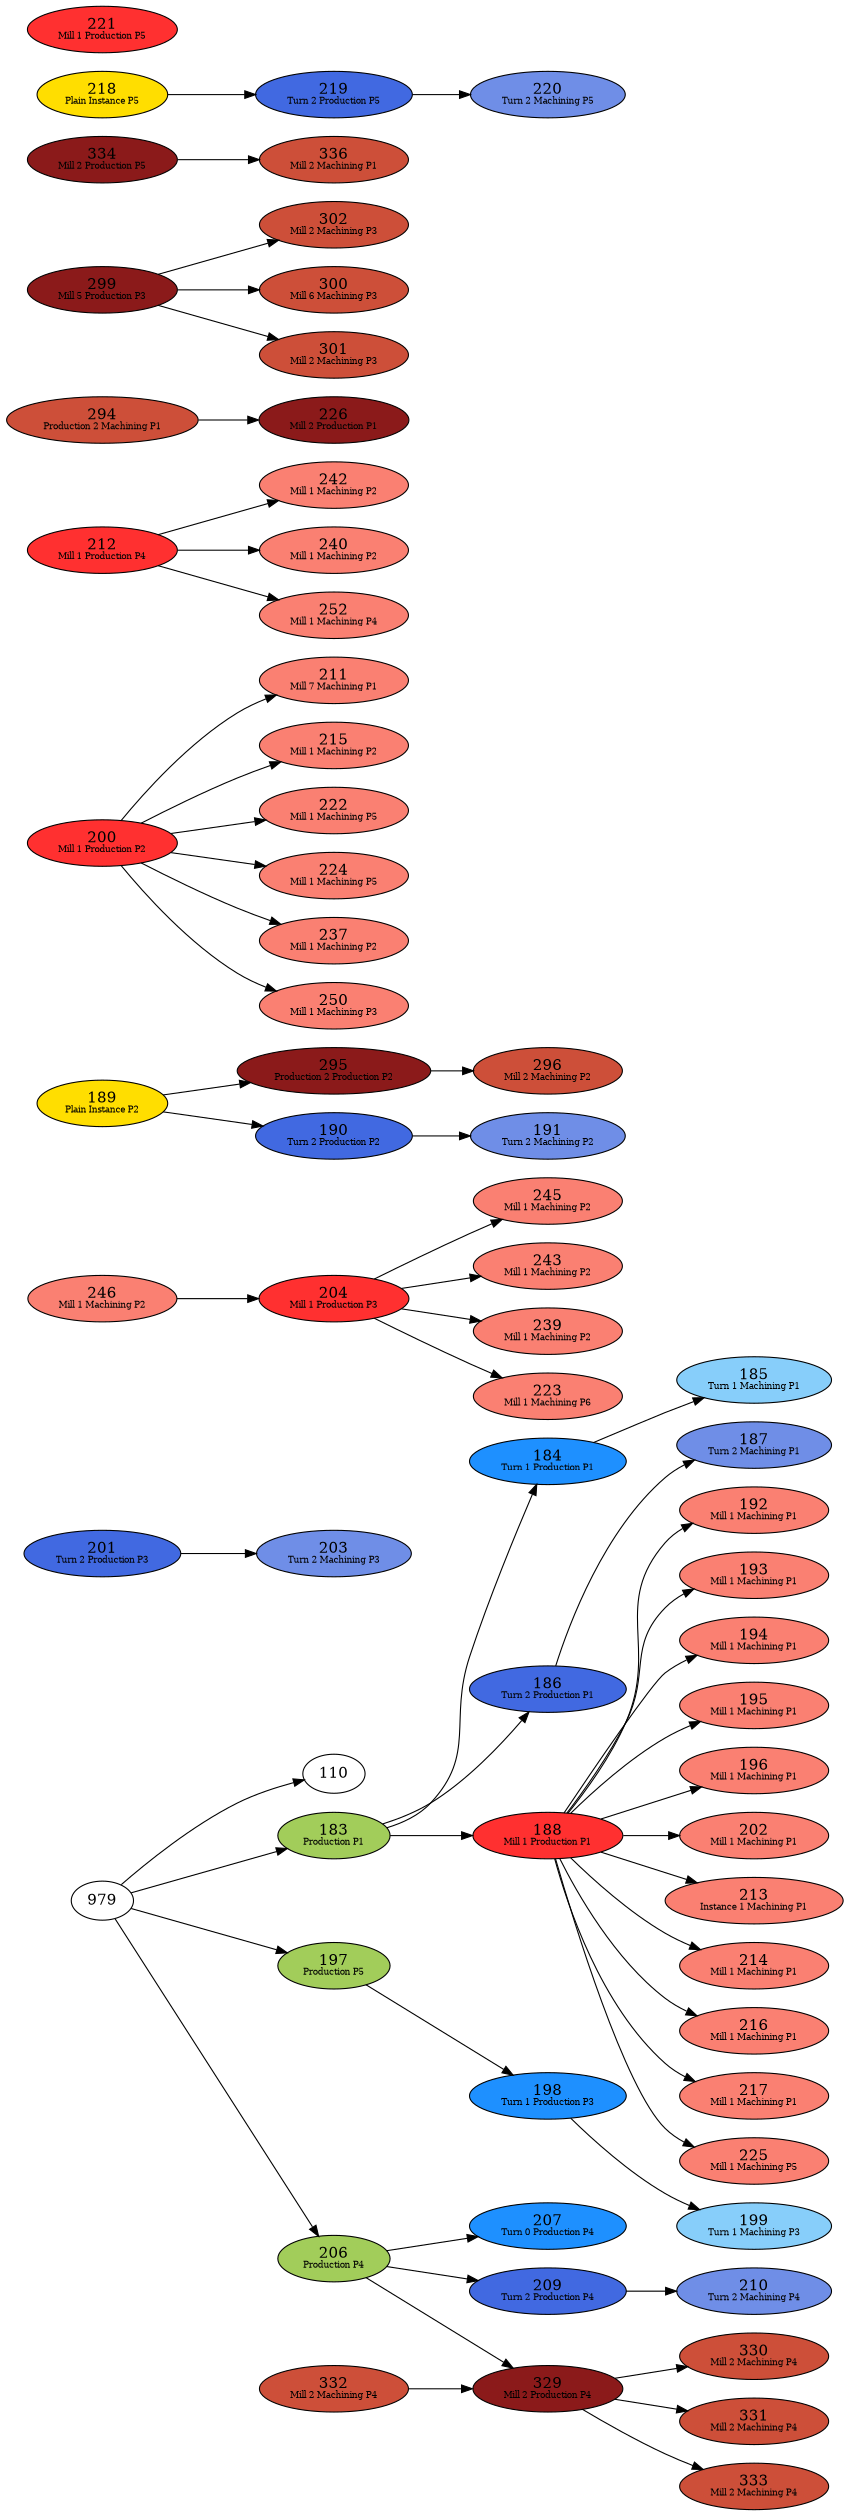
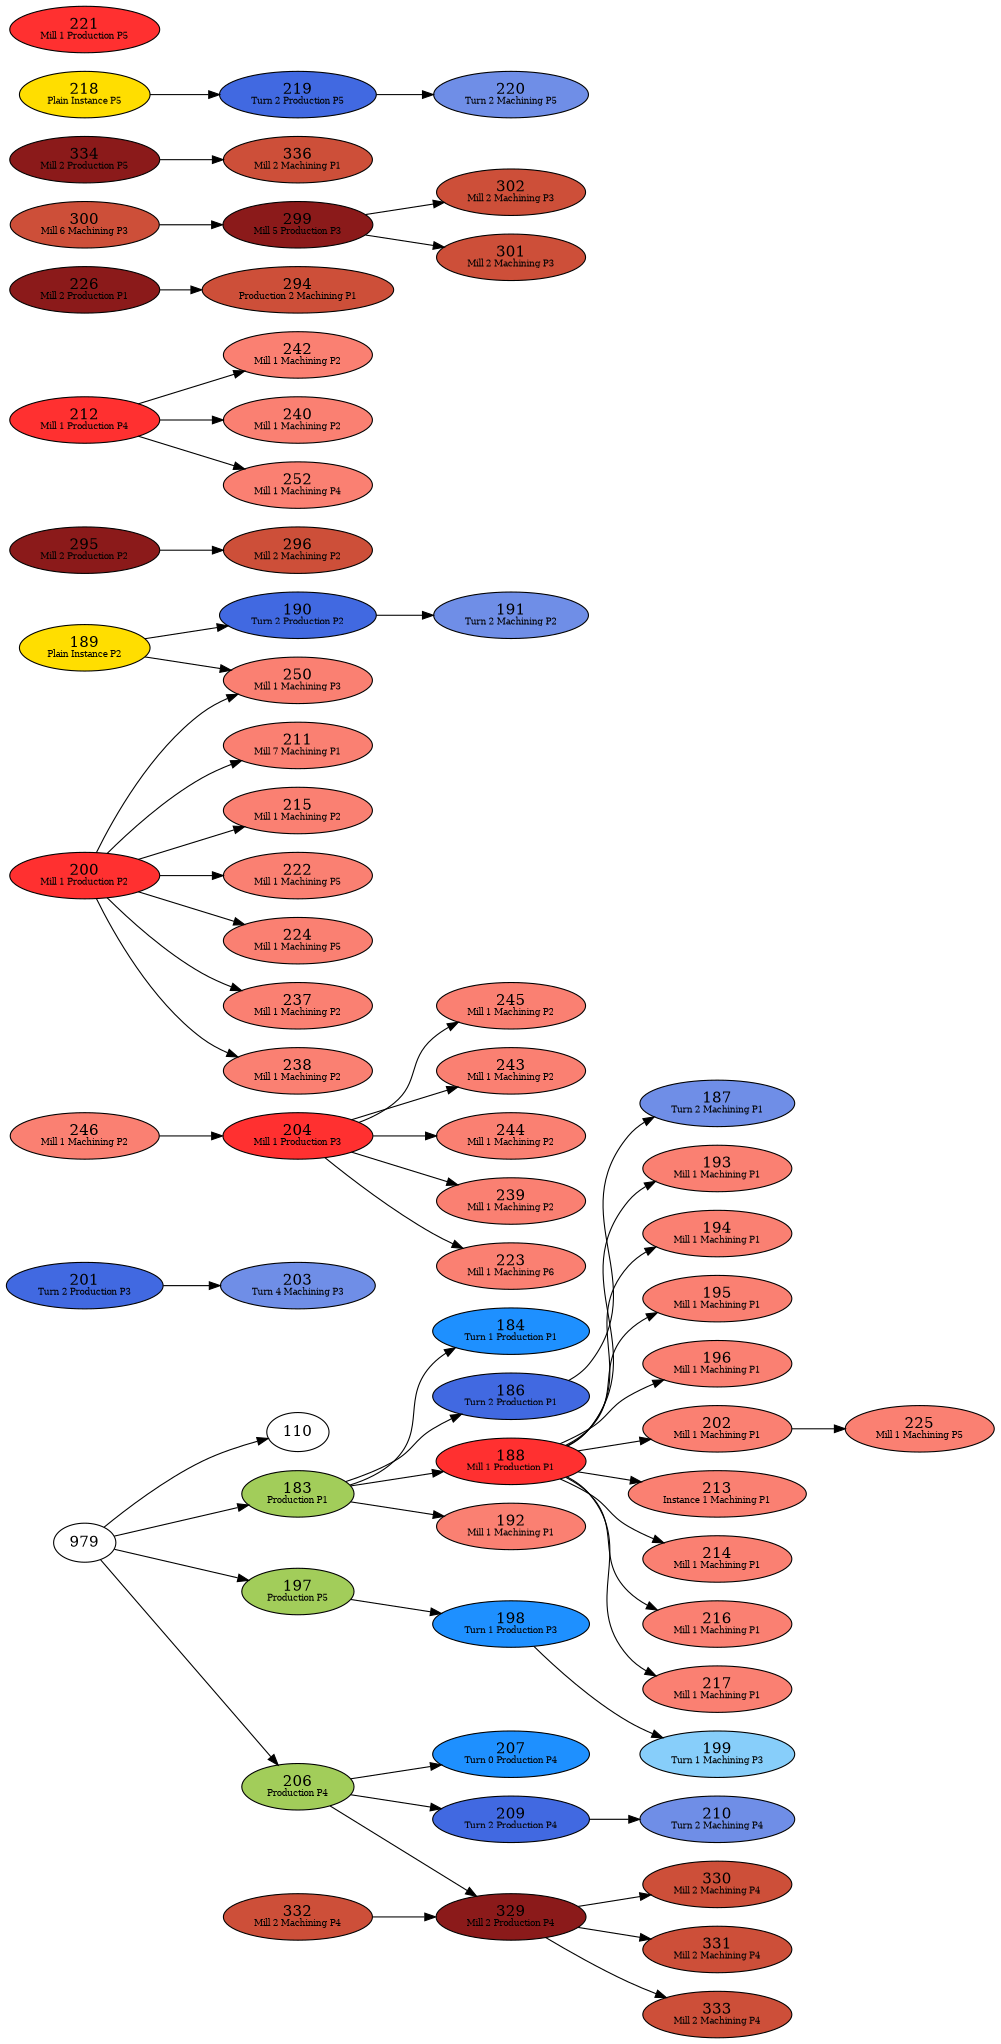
edge "299" -> "300": reversed
edge "294" -> "226": reversed
node "238": added
node "295": text "Production 2 Production P2" -> "Mill 2 Production P2"
edge "189" -> "295": now "189" -> "250"
node "244": added
node "185": removed
node "203": text "Turn 2 Machining P3" -> "Turn 4 Machining P3"
edge "188" -> "192": now "183" -> "192"
edge "188" -> "225": now "202" -> "225"
